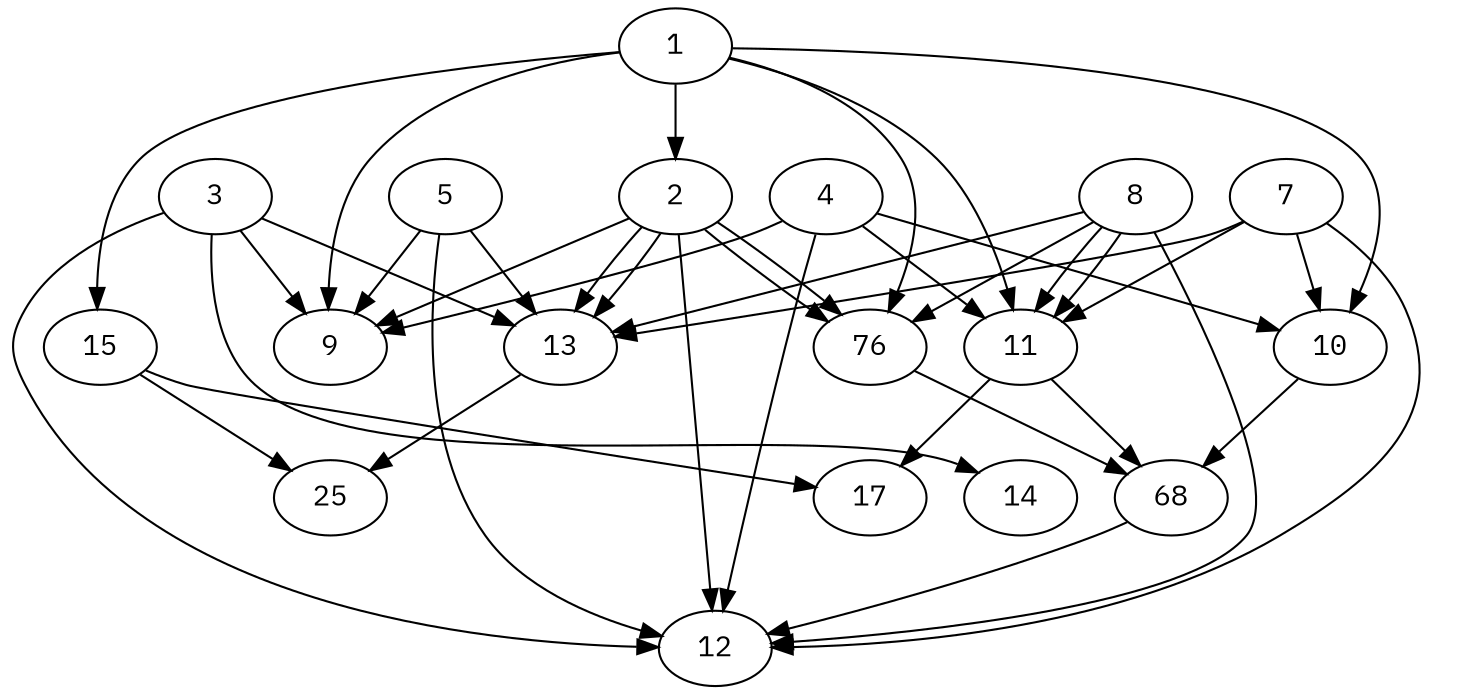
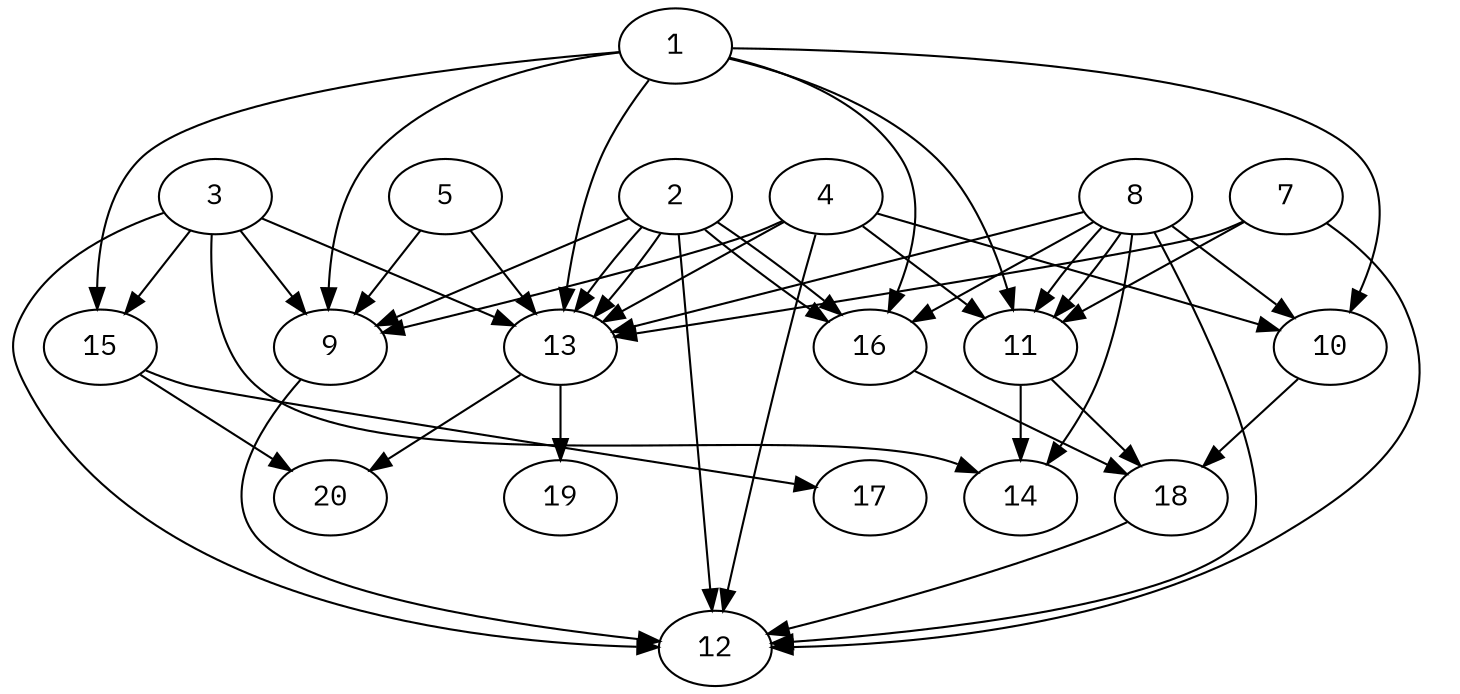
edge "1" -> "2": now "1" -> "13"
edge "7" -> "10": now "8" -> "10"
edge "3" -> "15": added
edge "4" -> "13": added
edge "8" -> "14": added
node "76": label "76" -> "16"
edge "11" -> "17": now "11" -> "14"
edge "5" -> "12": now "9" -> "12"
node "25": label "25" -> "20"
node "19": added
node "68": label "68" -> "18"
